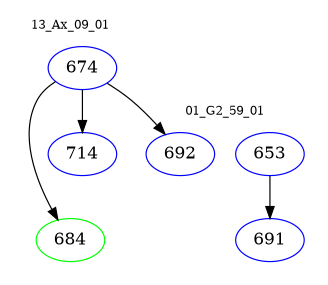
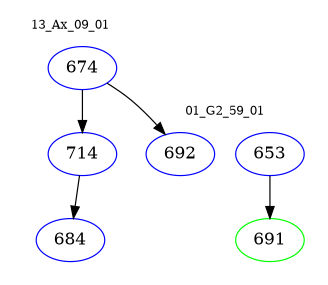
edge "674" -> "684": now "714" -> "684"
node "684": color green -> blue
node "691": color blue -> green
